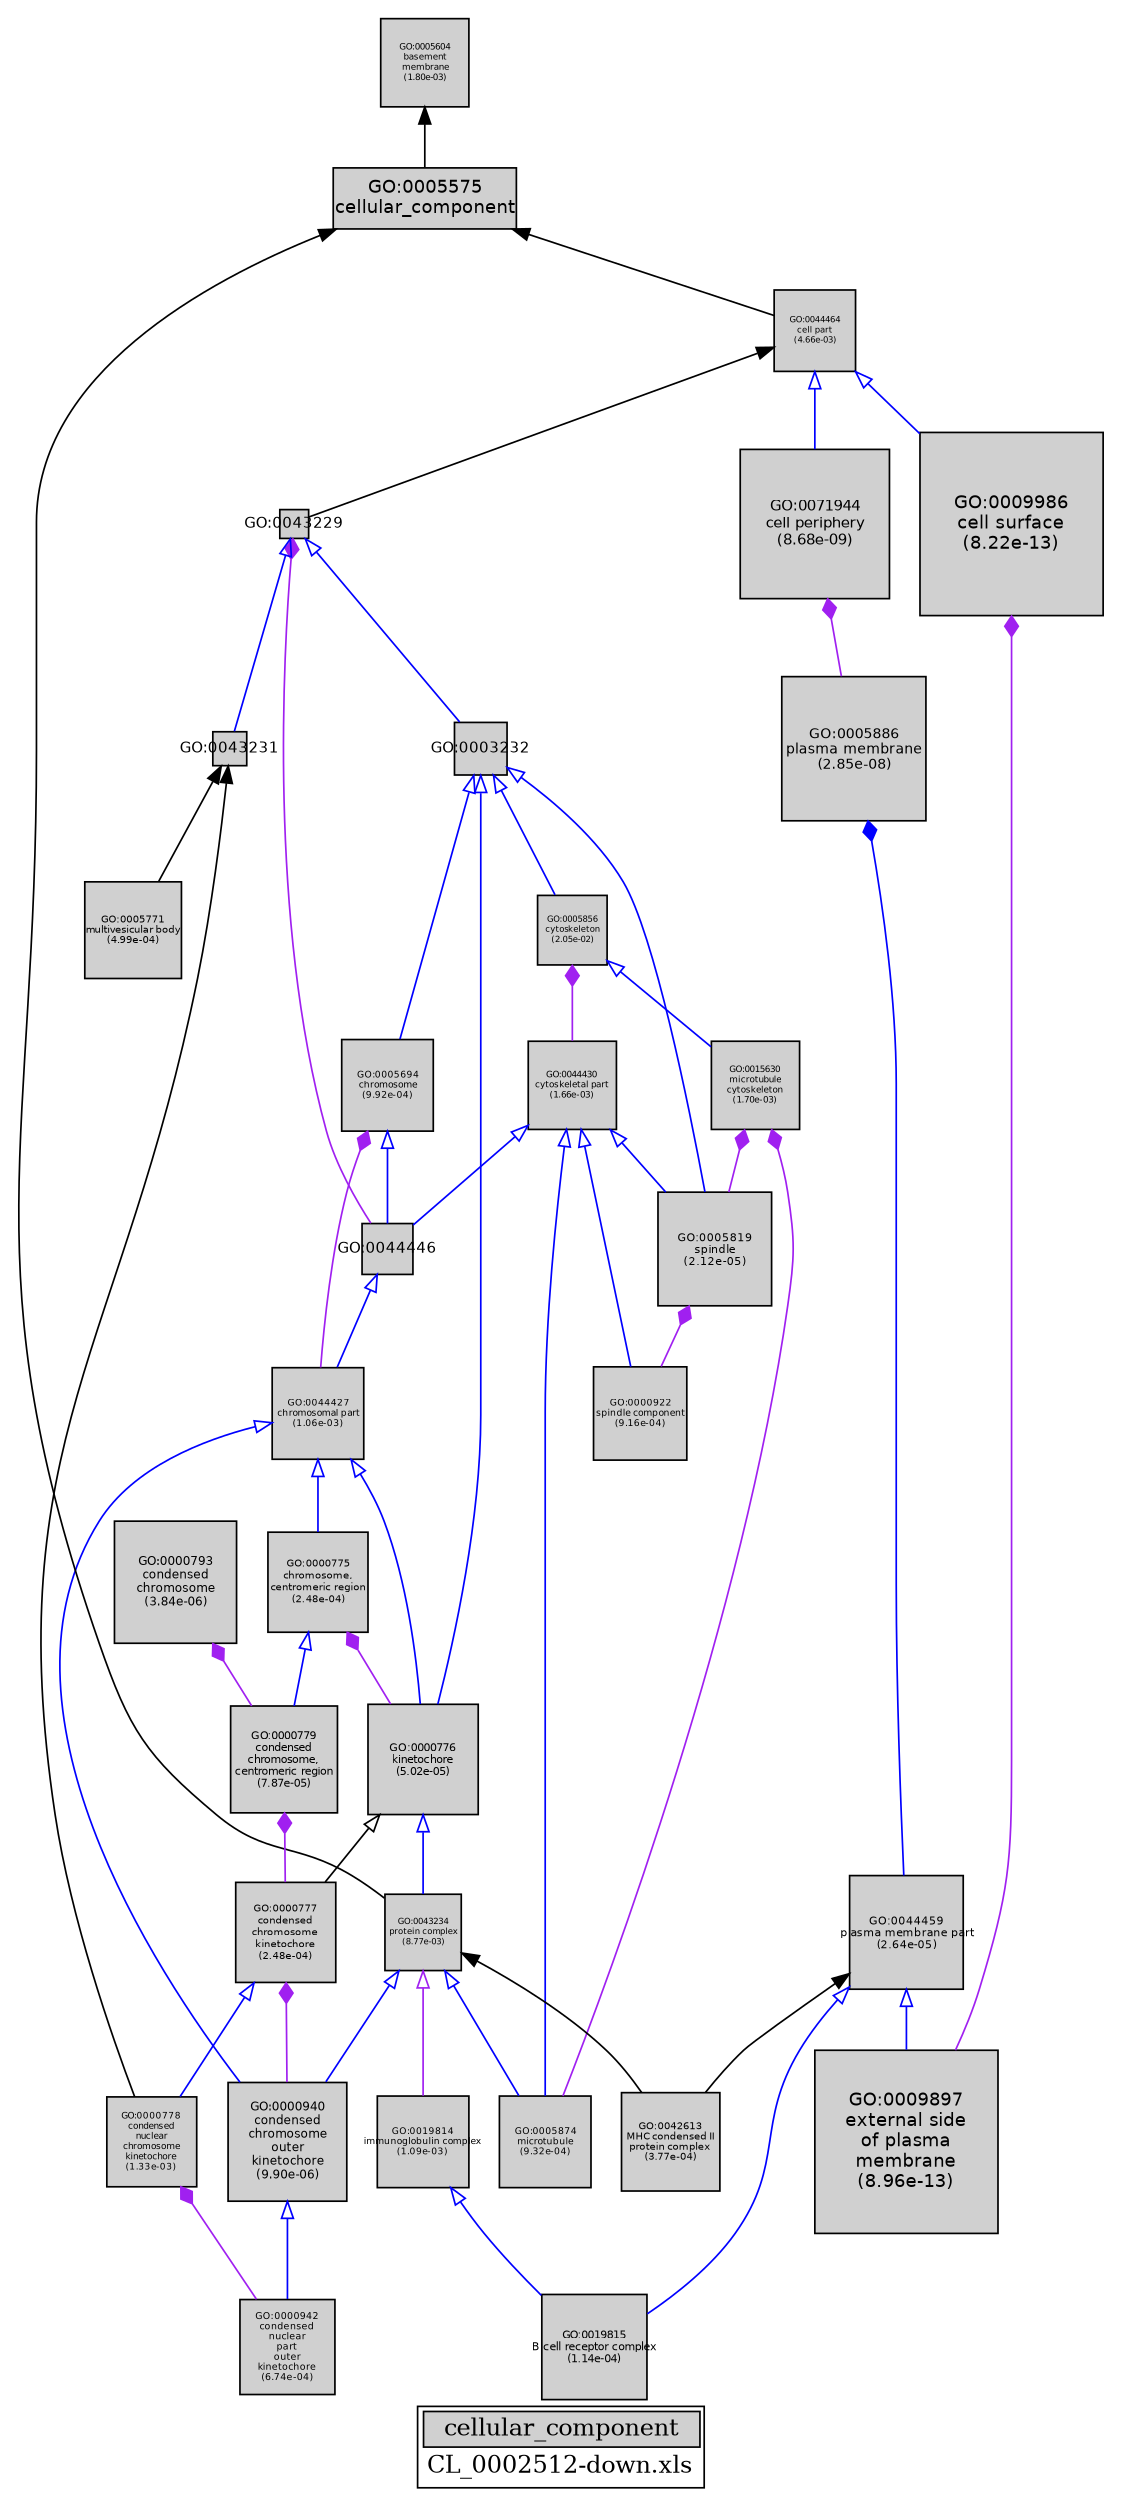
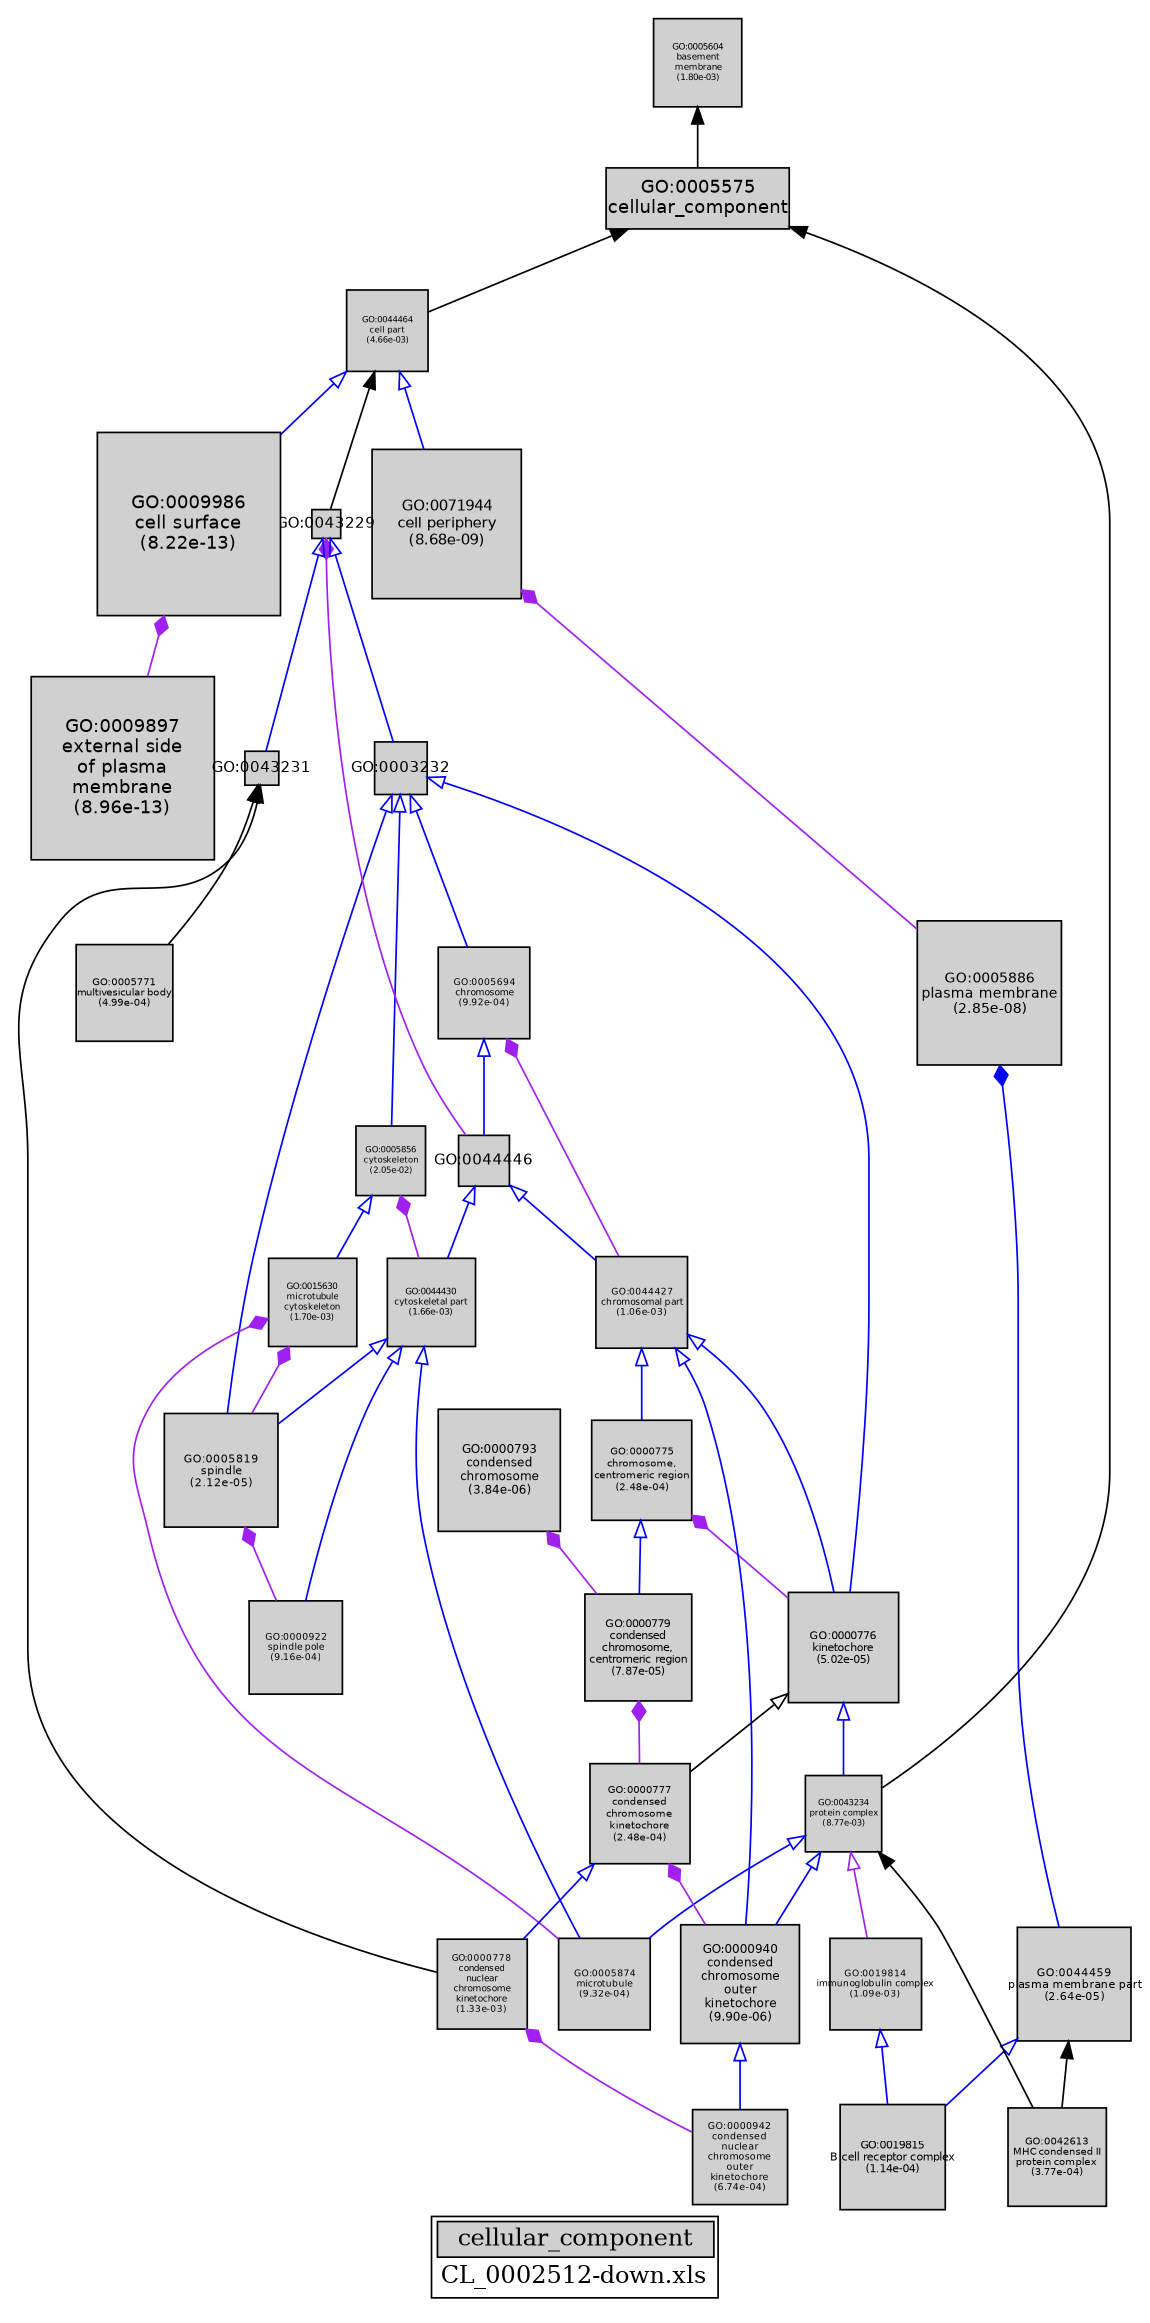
edge "GO:0044446" -> "GO:0044430": reversed
node "GO:0000922": text "spindle component" -> "spindle pole"
edge "GO:0009897" -> "GO:0044459": removed
node "GO:0000942": text "part" -> "chromosome"
